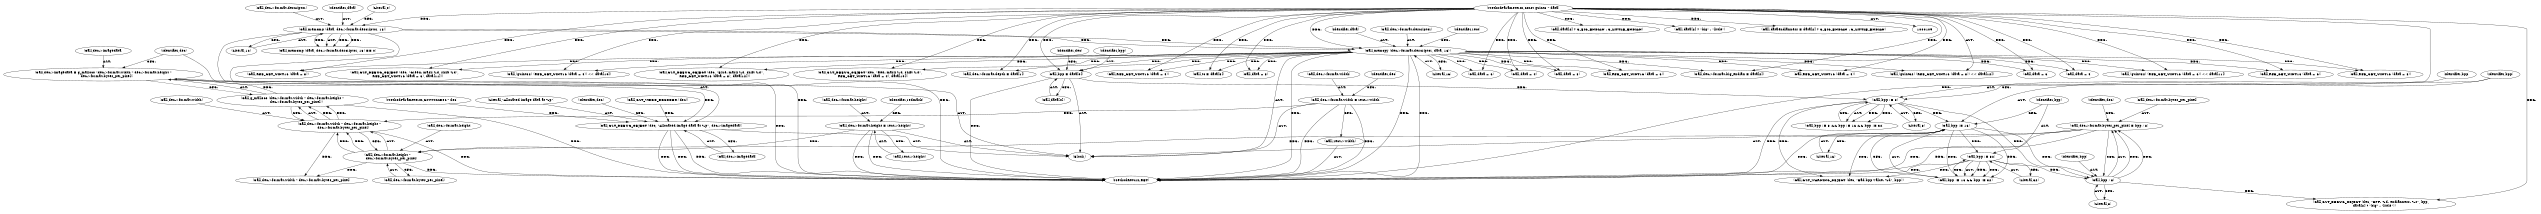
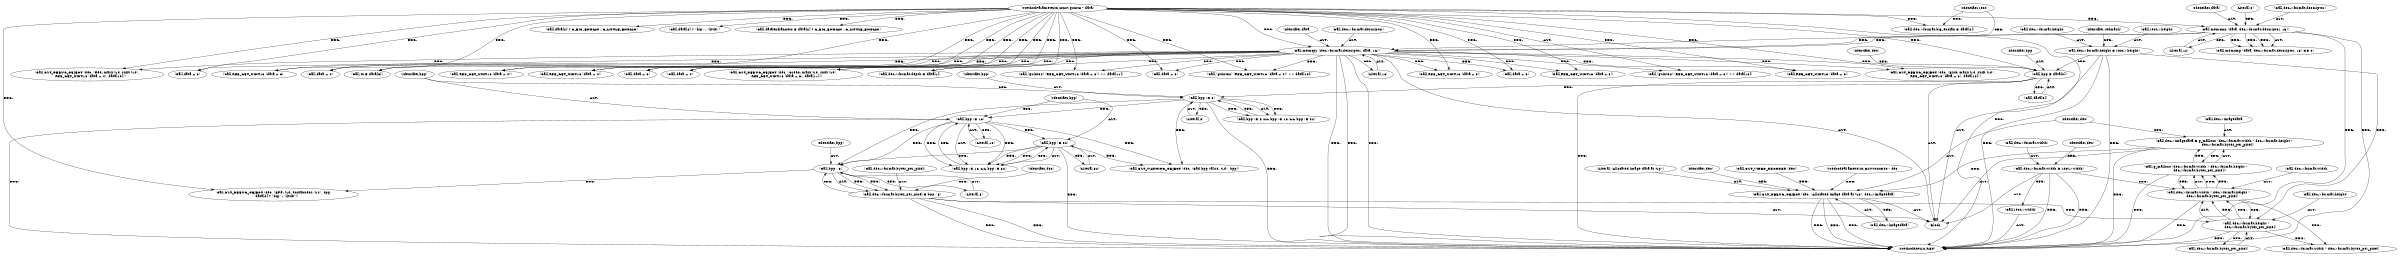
node "1000109": removed
edge "(Call,memcpy (dec->format.descriptor, data, 16))" -> "(Call,dec->format.big_endian = data[2])": now "(Identifier,rect)" -> "(Call,dec->format.big_endian = data[2])"
edge "(Call,dec->format.height = rect->height)" -> "(Call,rect->height)": now "(Call,dec->format.height = rect->height)" -> "(Call,bpp = data[0])"
